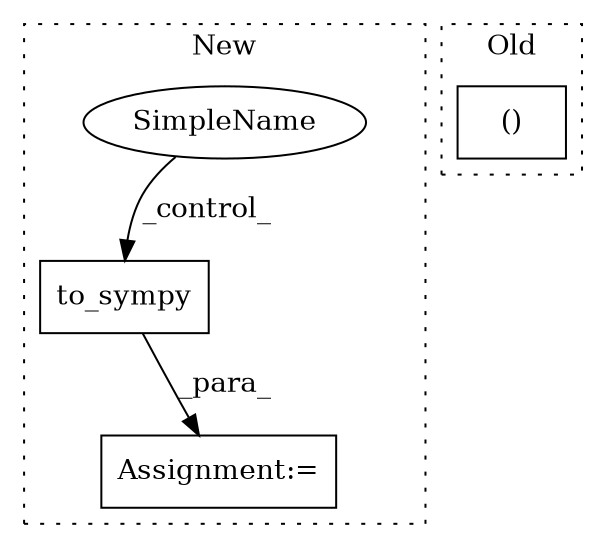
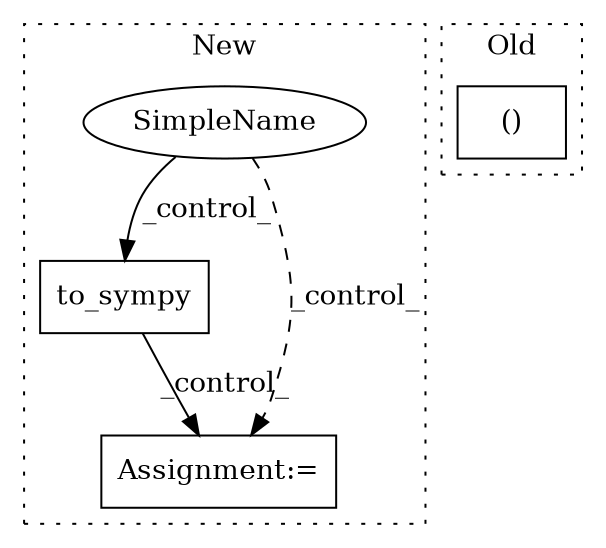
edge "SimpleName" -> "Assignment:=": added, label "_control_"
edge "to_sympy" -> "Assignment:=": label "_para_" -> "_control_"
